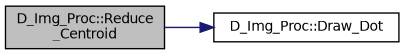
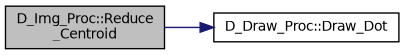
node "D_Img_Proc::Draw_Dot": label "D_Img_Proc::Draw_Dot" -> "D_Draw_Proc::Draw_Dot"
